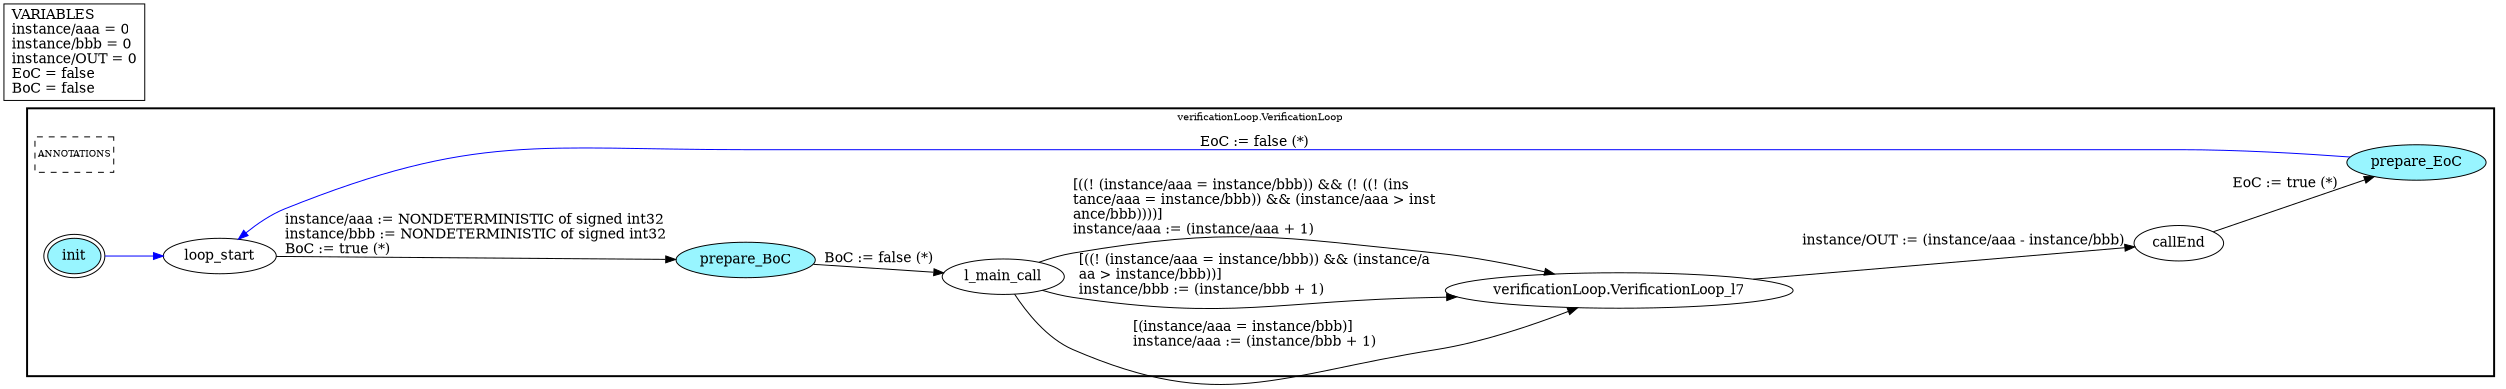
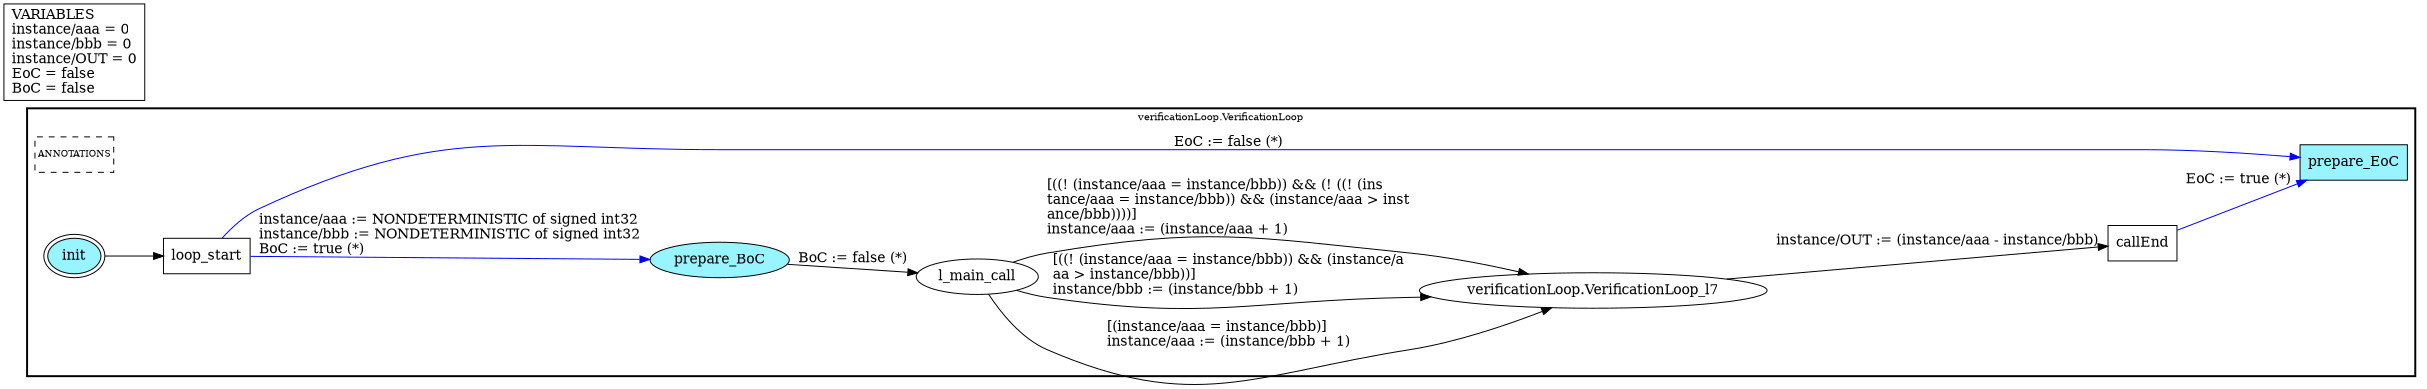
edge "prepare_EoC" -> "loop_start": reversed
node "prepare_EoC": shape ellipse -> box
edge "callEnd" -> "prepare_EoC": color black -> blue
node "callEnd": shape ellipse -> box
edge "init" -> "loop_start": color blue -> black
node "loop_start": shape ellipse -> box
edge "loop_start" -> "prepare_BoC": color black -> blue
